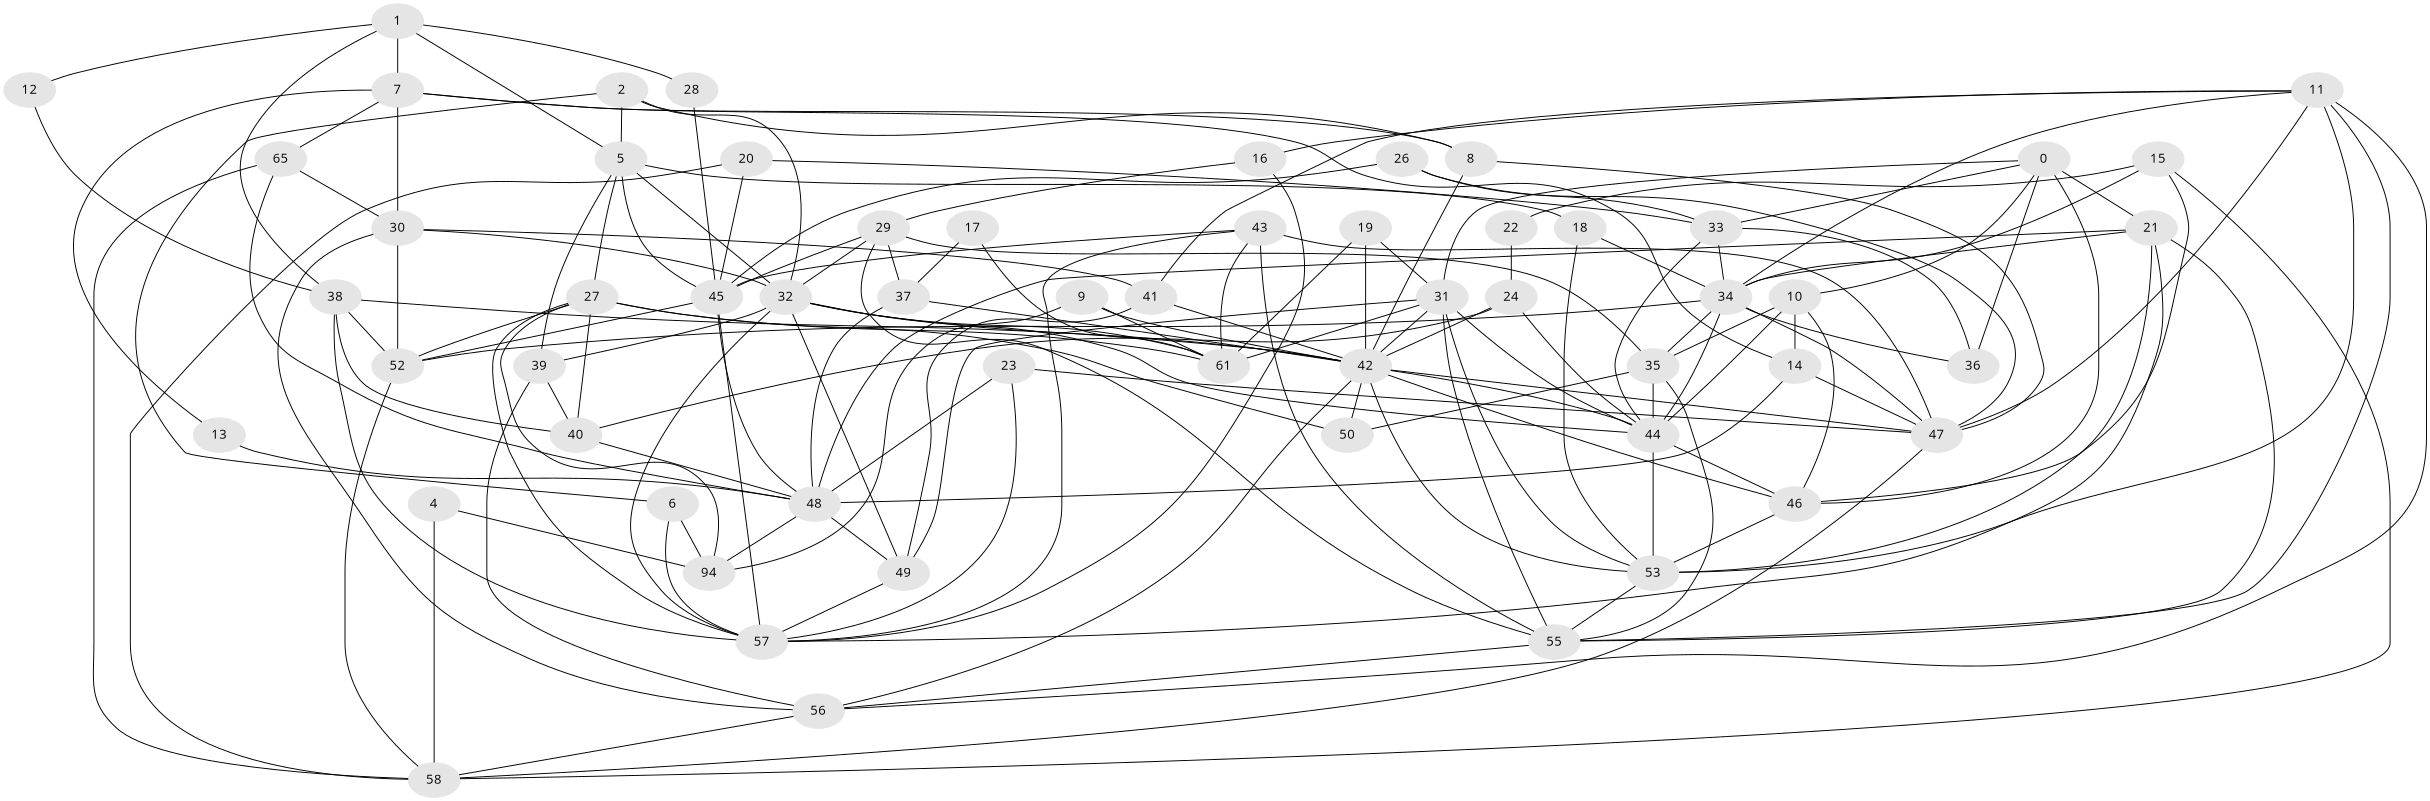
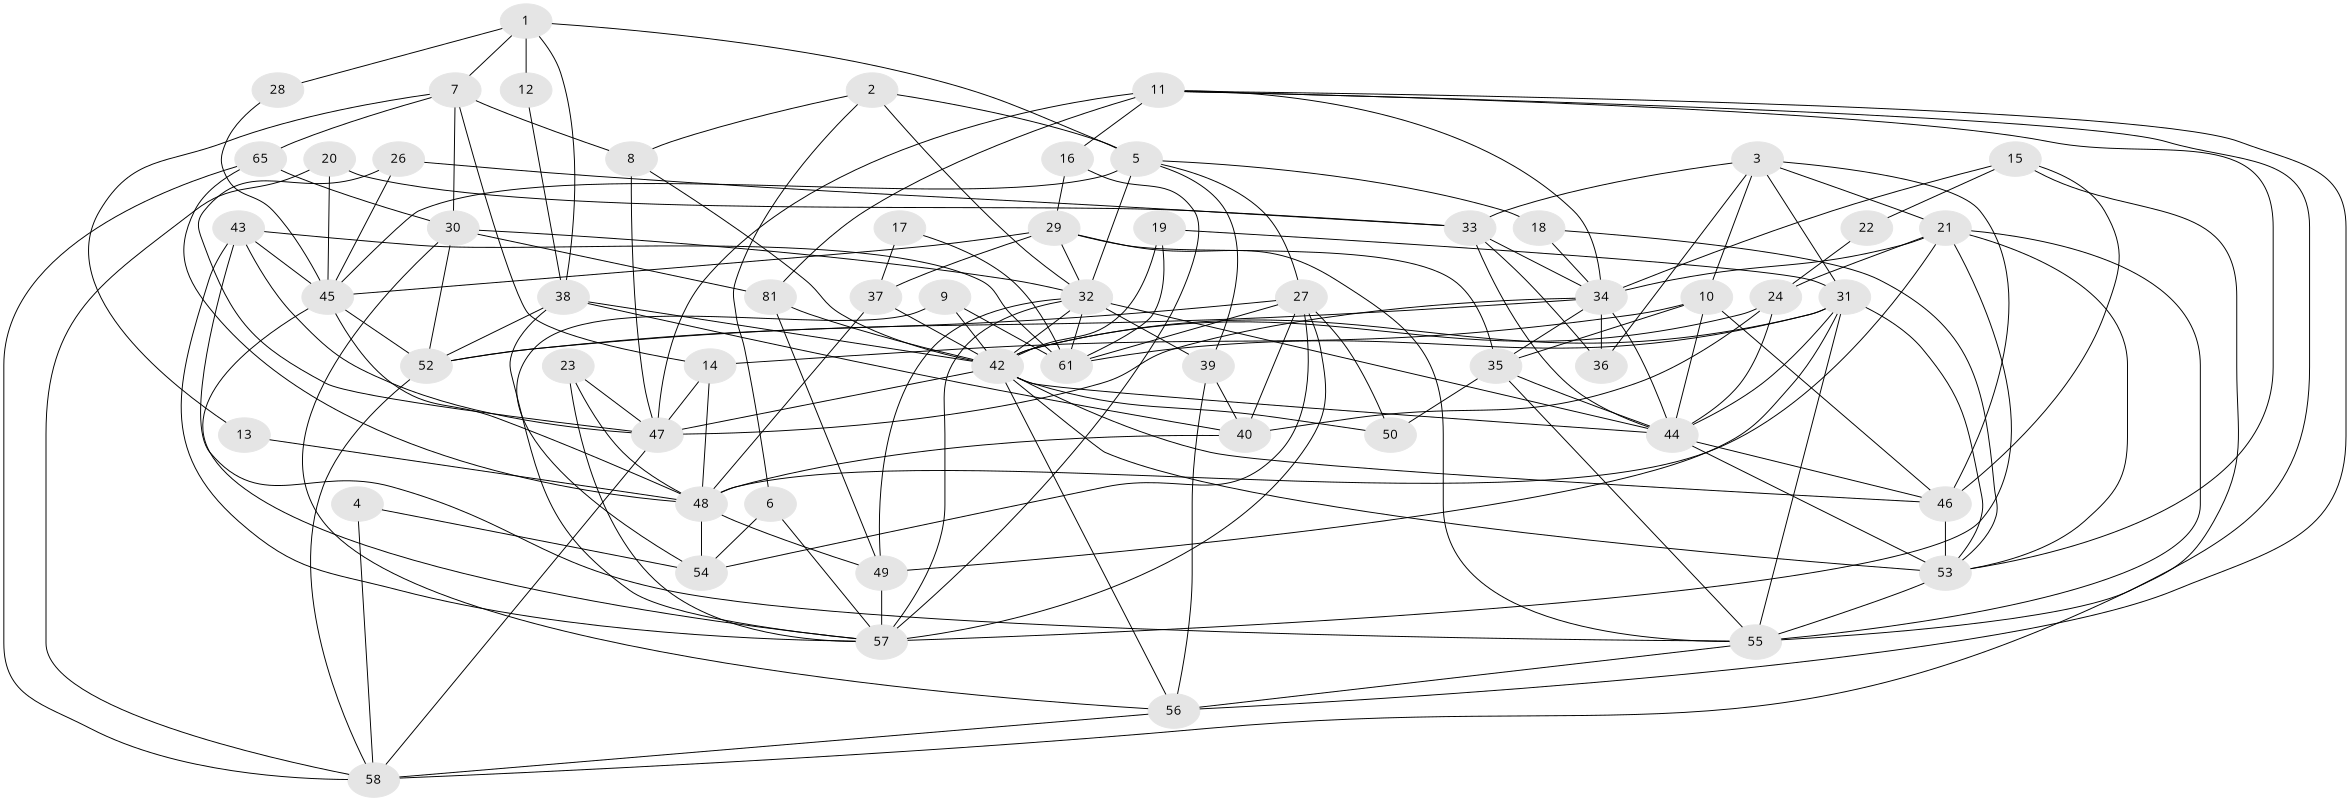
node "0": label "0" -> "3"
edge "21" -- "24": added
node "41": label "41" -> "81"
node "94": label "94" -> "54"
